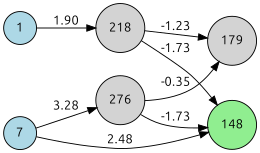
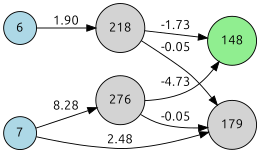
edge "218" -> "179": label "-1.23" -> "-0.05"
node "1": label "1" -> "6"
edge "276" -> "179": label "-0.35" -> "-0.05"
edge "7" -> "276": label "3.28" -> "8.28"
edge "276" -> "148": label "-1.73" -> "-4.73"
edge "7" -> "148": now "7" -> "179"
